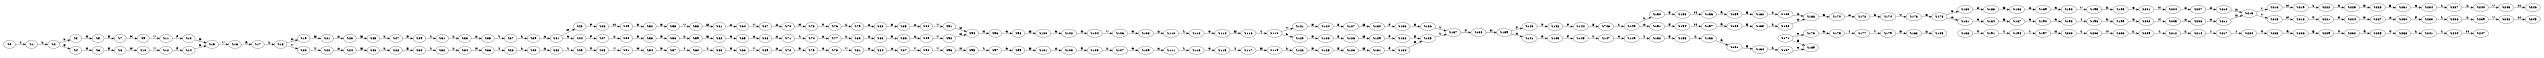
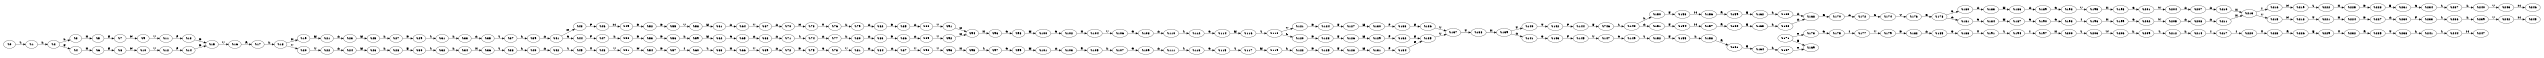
edge "S185" -> "S188": added, label "Q"
